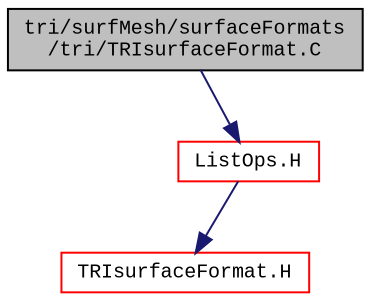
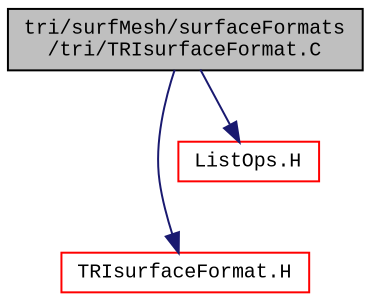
edge "ListOps.H" -> "TRIsurfaceFormat.H": now "tri/surfMesh/surfaceFormats /tri/TRIsurfaceFormat.C" -> "TRIsurfaceFormat.H"
